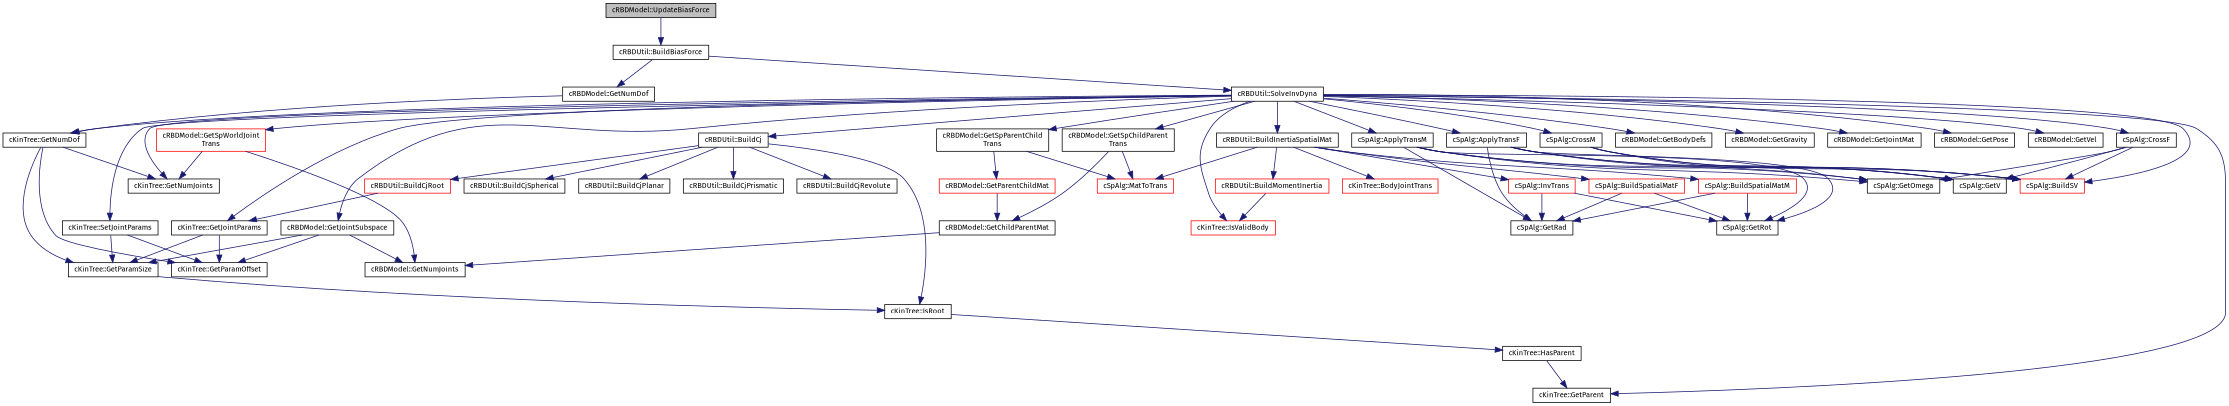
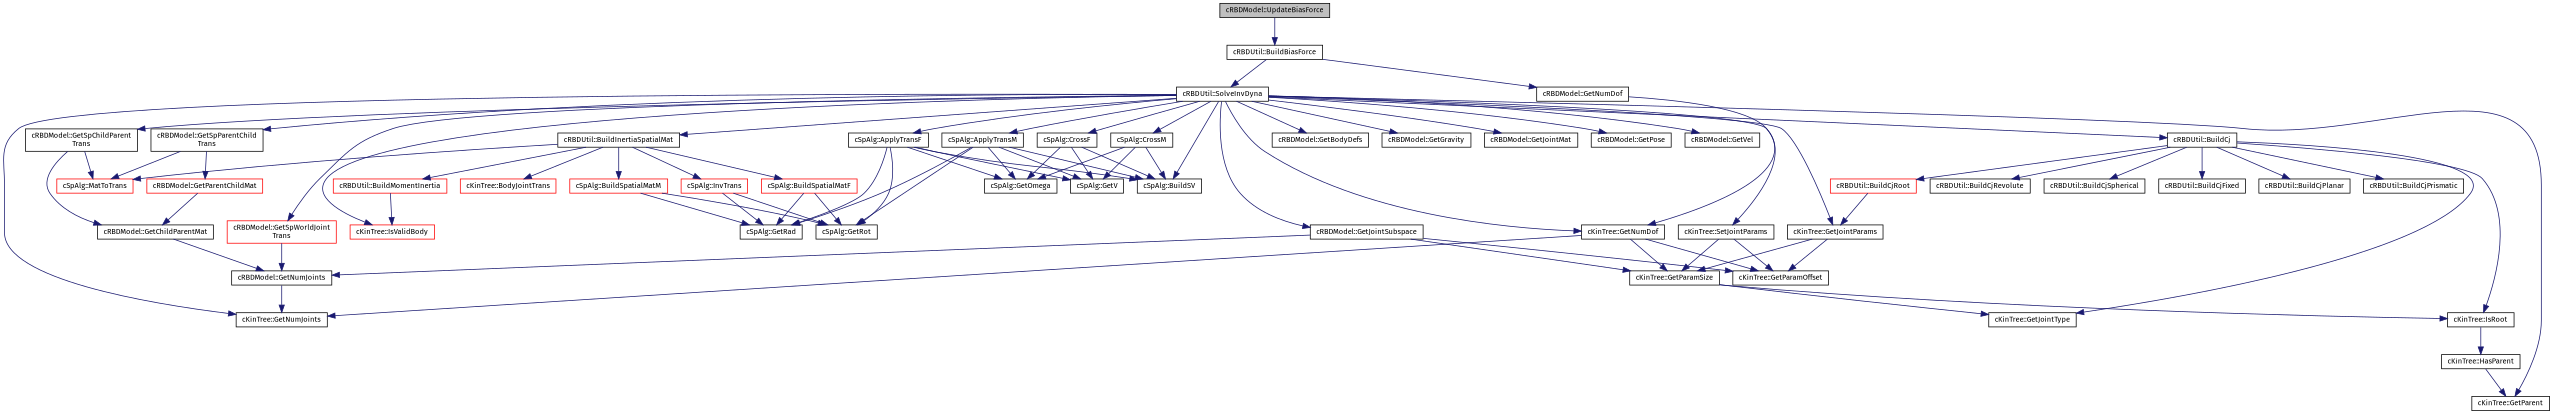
edge "cRBDModel::GetSpWorldJoint Trans" -> "cKinTree::GetNumJoints": now "cRBDModel::GetNumJoints" -> "cKinTree::GetNumJoints"
node "cSpAlg::BuildSV": color red -> black
node "cRBDUtil::BuildCjFixed": added
node "cKinTree::GetJointType": added
